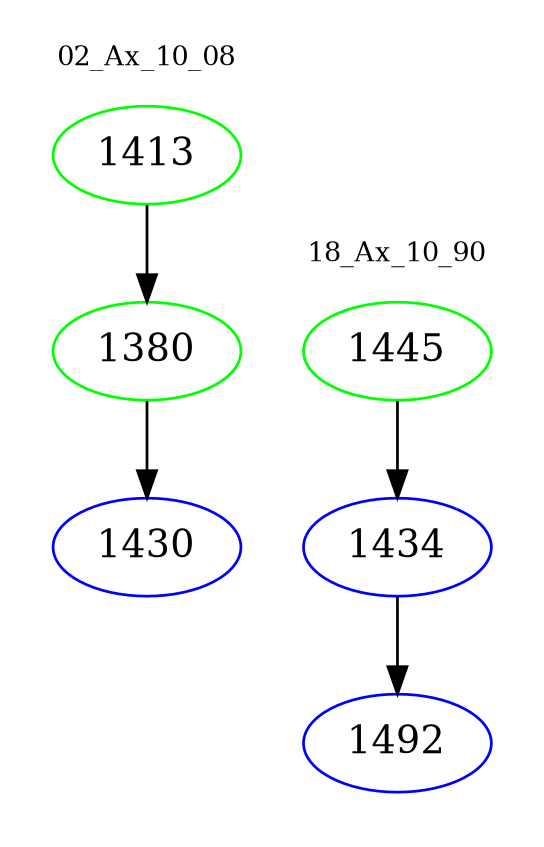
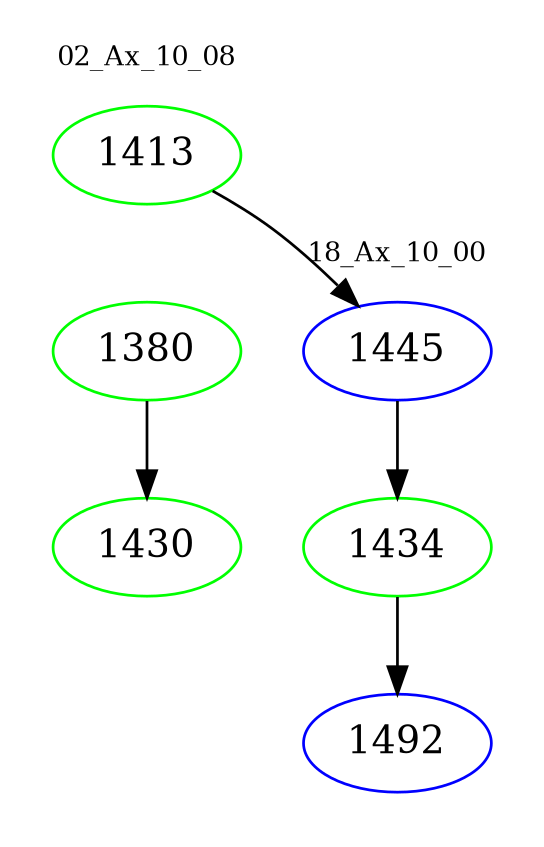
edge "1413" -> "1380": now "1413" -> "1445"
cluster "18_Ax_10_90": label "18_Ax_10_90" -> "18_Ax_10_00"
node "1445": color green -> blue
node "1430": color blue -> green
node "1434": color blue -> green
